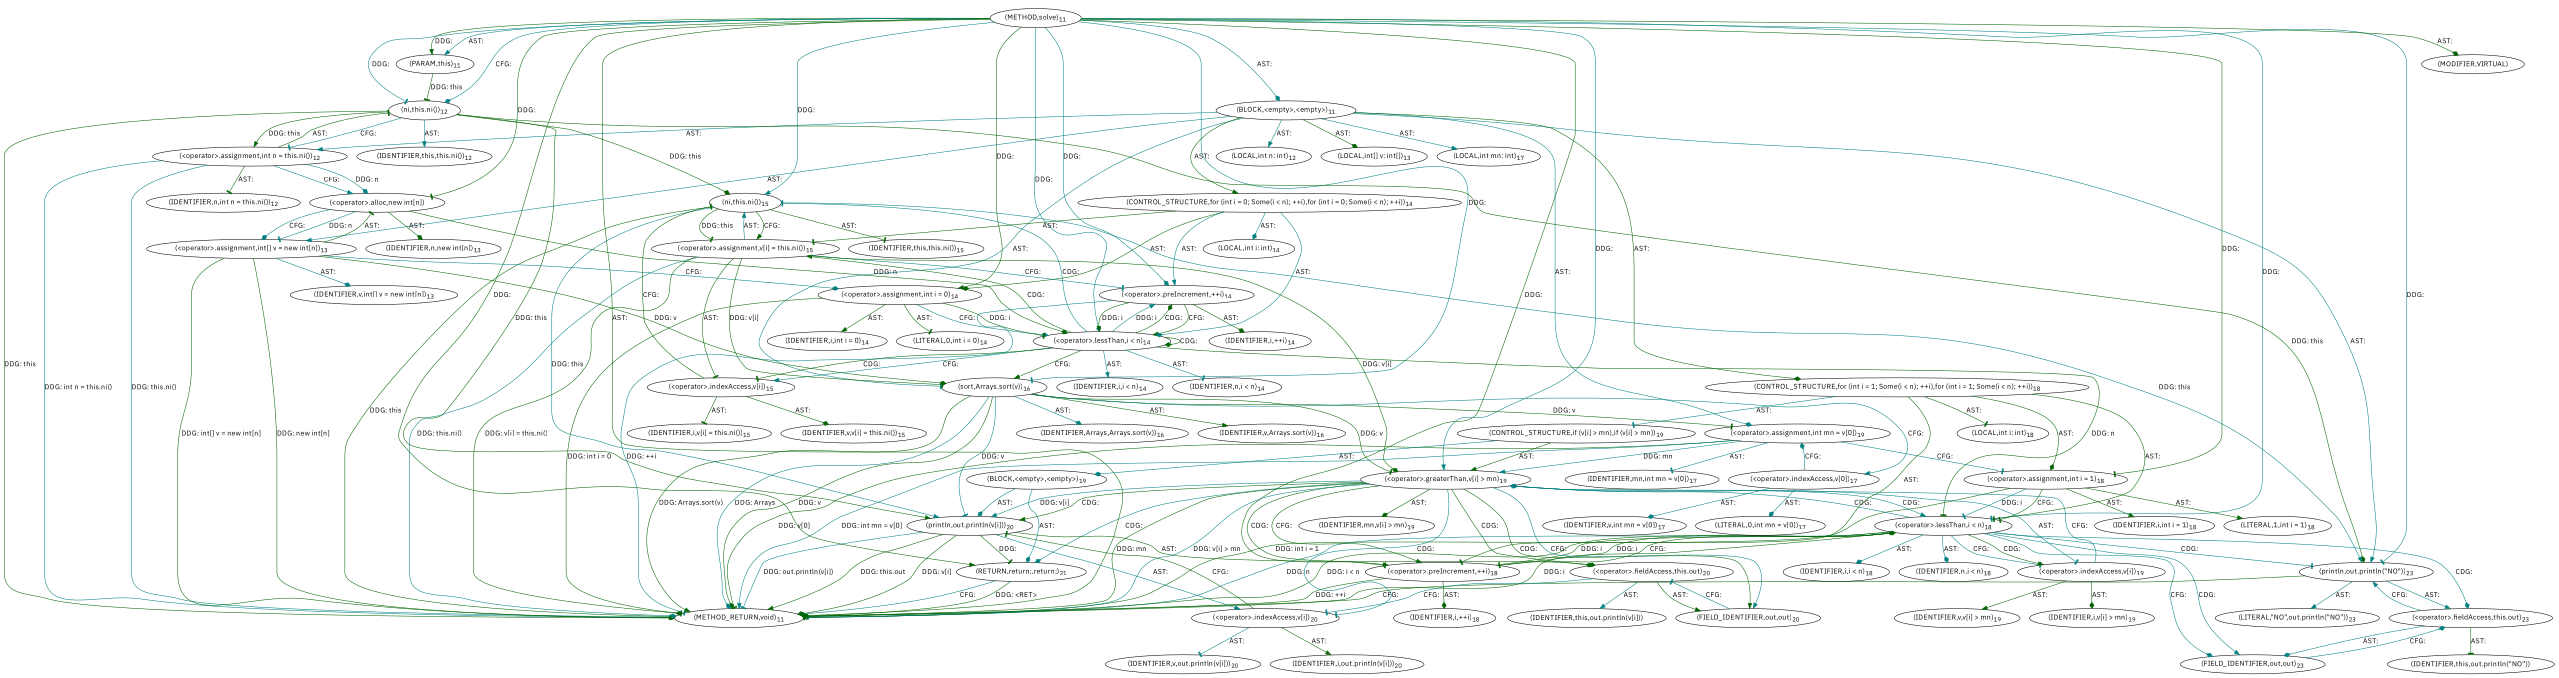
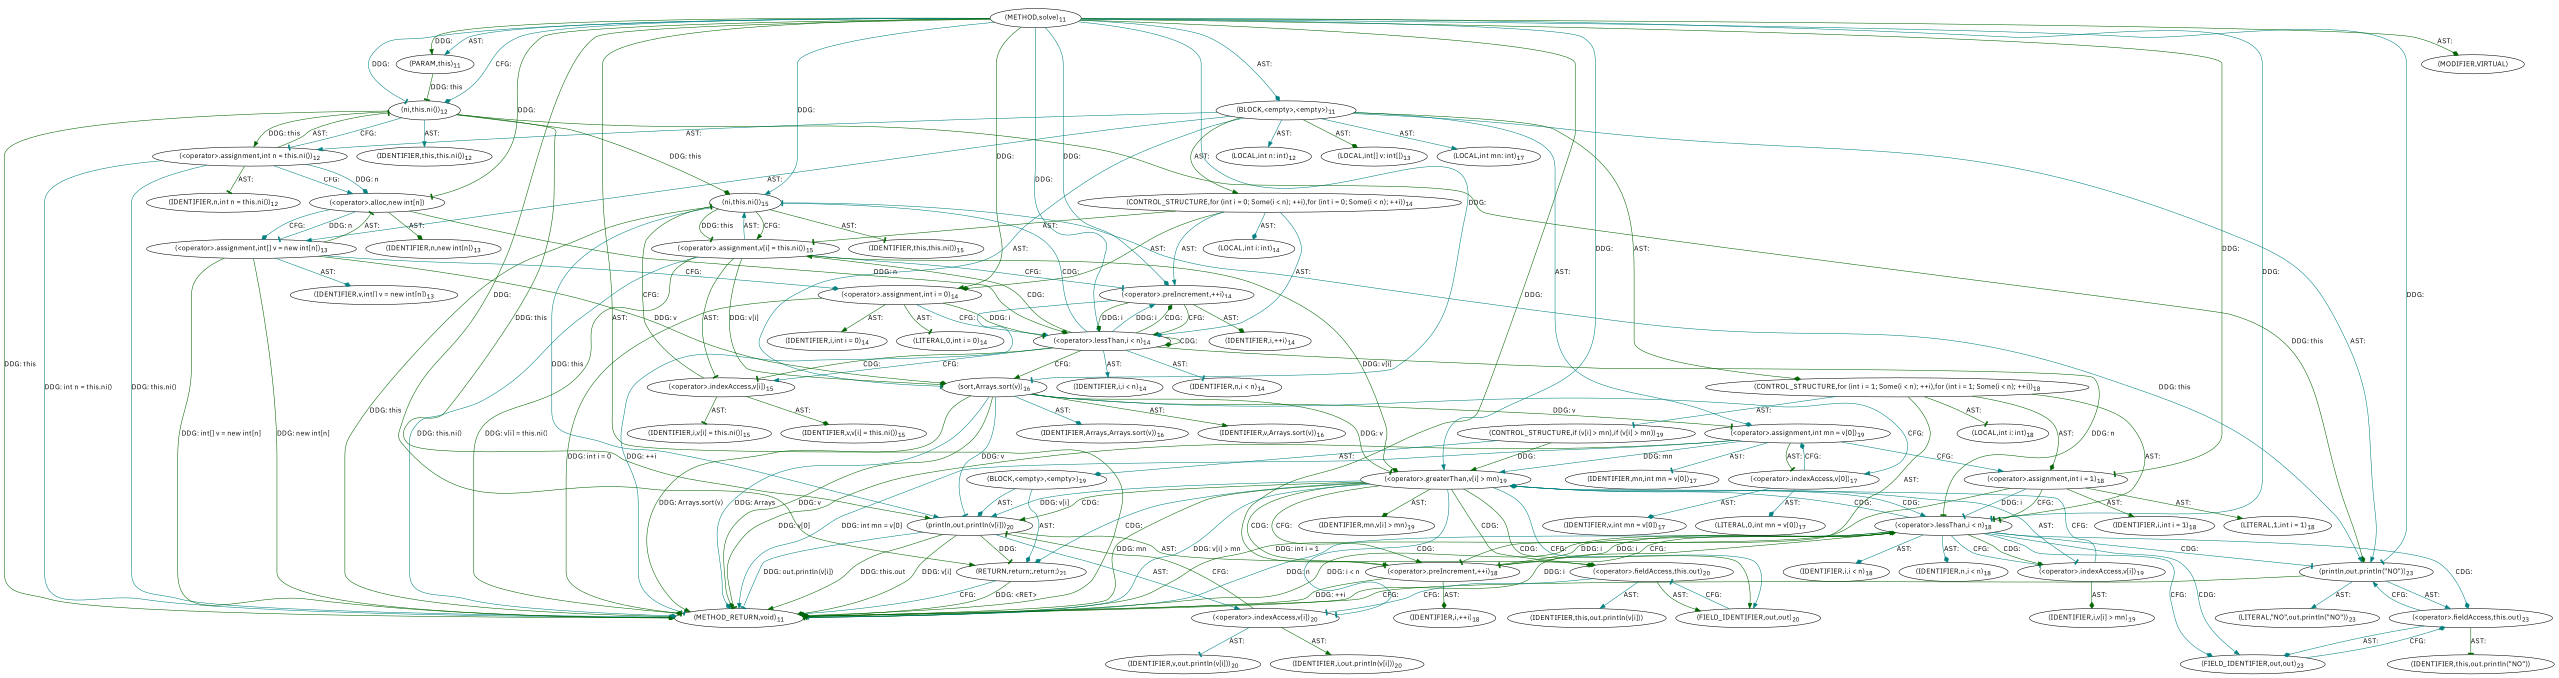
edge "(<operator>.assignment,int mn = v[0])" -> "(<operator>.indexAccess,v[0])": added, label "AST:"
edge "(CONTROL_STRUCTURE,if (v[i] > mn),if (v[i] > mn))" -> "(<operator>.greaterThan,v[i] > mn)": label "AST: " -> "DDG: "
edge "(<operator>.assignment,int mn = v[0])" -> "(<operator>.assignment,int i = 1)": arrowhead tee -> normal
node "(IDENTIFIER,v,v[i] > mn)": removed
